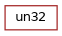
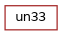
node "un32": label "un32" -> "un33"
